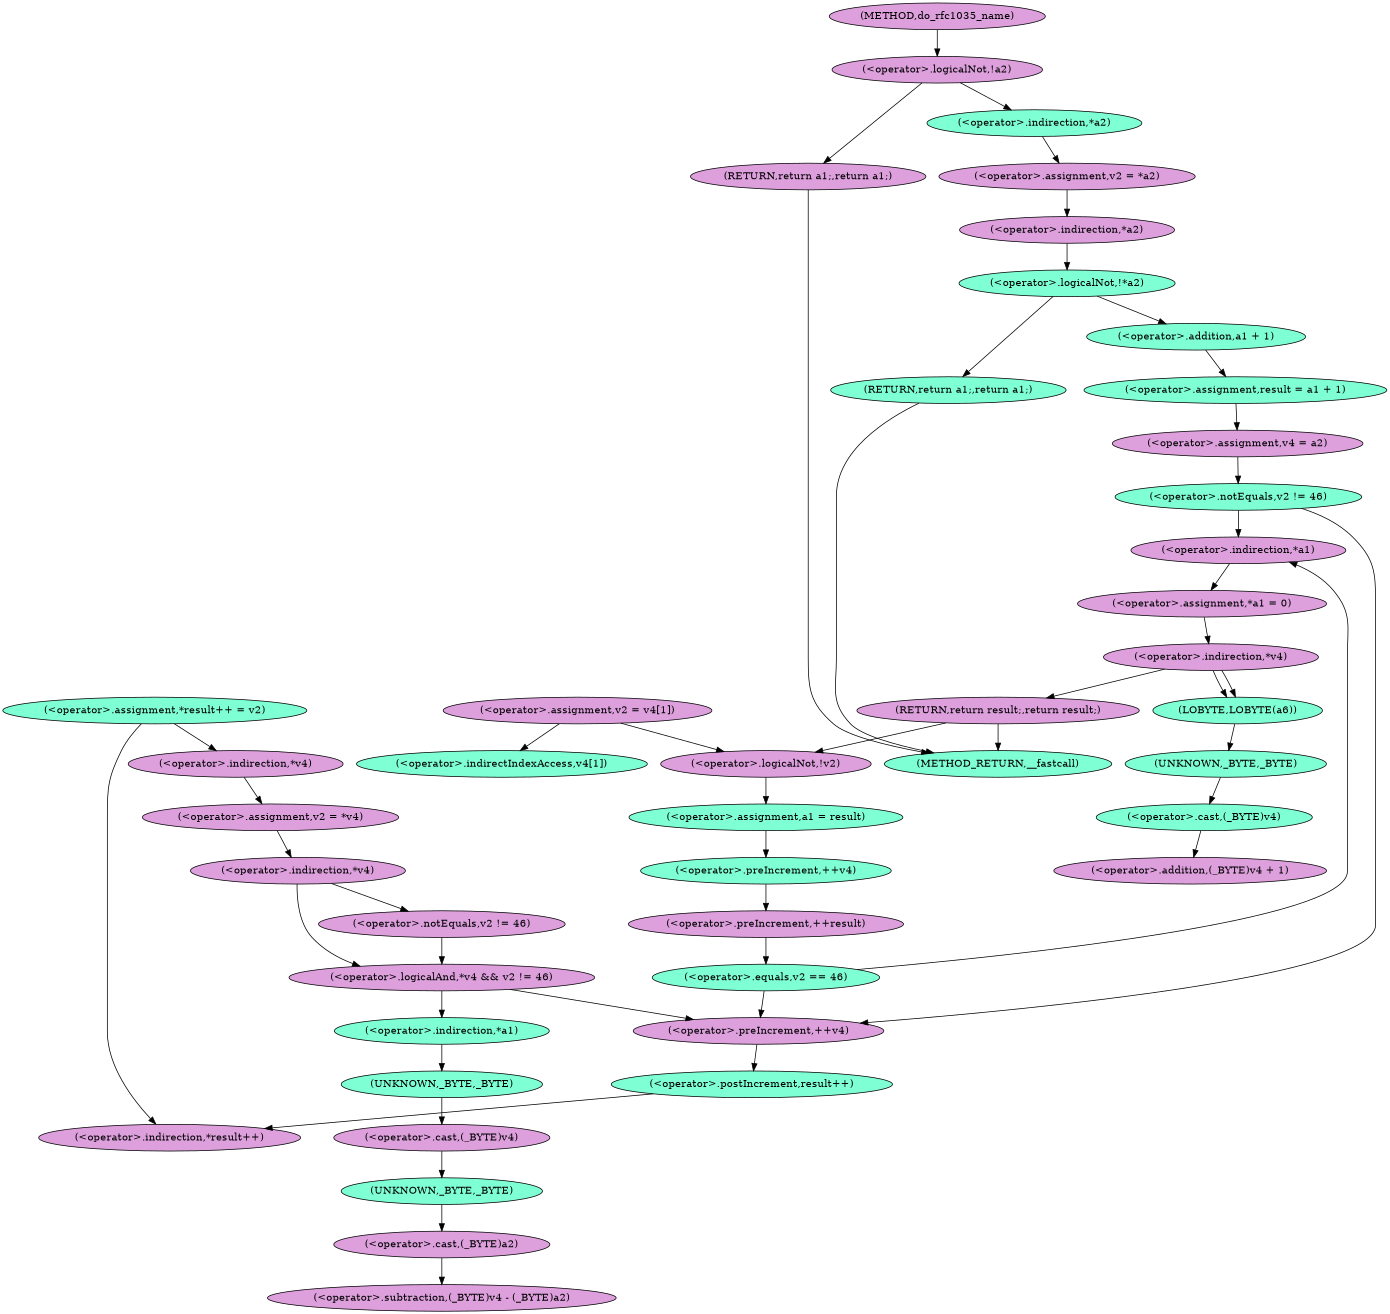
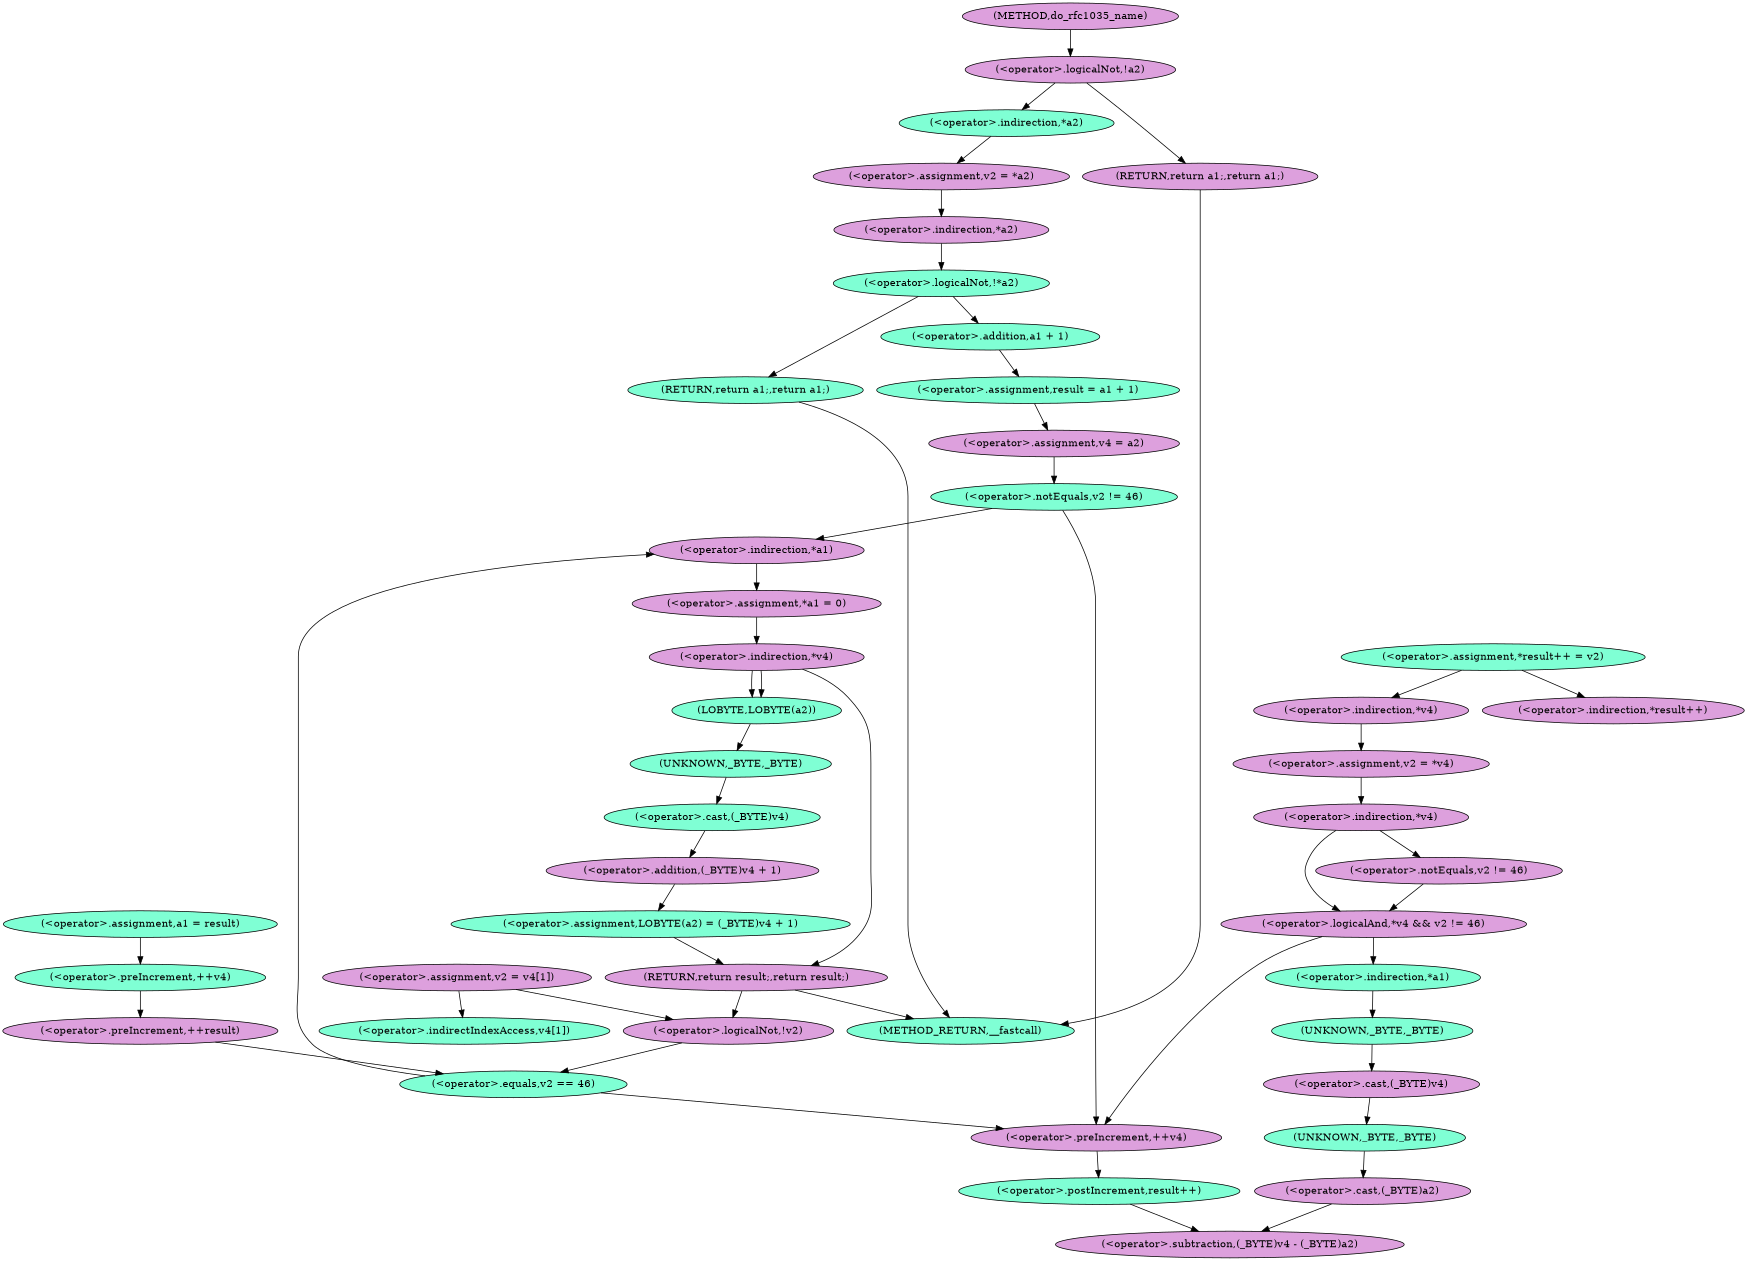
node "(LOBYTE,LOBYTE(a6))": label "(LOBYTE,LOBYTE(a6))" -> "(LOBYTE,LOBYTE(a2))"
edge "(<operator>.logicalNot,!v2)" -> "(<operator>.assignment,a1 = result)": now "(<operator>.logicalNot,!v2)" -> "(<operator>.equals,v2 == 46)"
node "(<operator>.assignment,LOBYTE(a2) = (_BYTE)v4 + 1)": added
edge "(<operator>.postIncrement,result++)" -> "(<operator>.indirection,*result++)": now "(<operator>.postIncrement,result++)" -> "(<operator>.subtraction,(_BYTE)v4 - (_BYTE)a2)"
